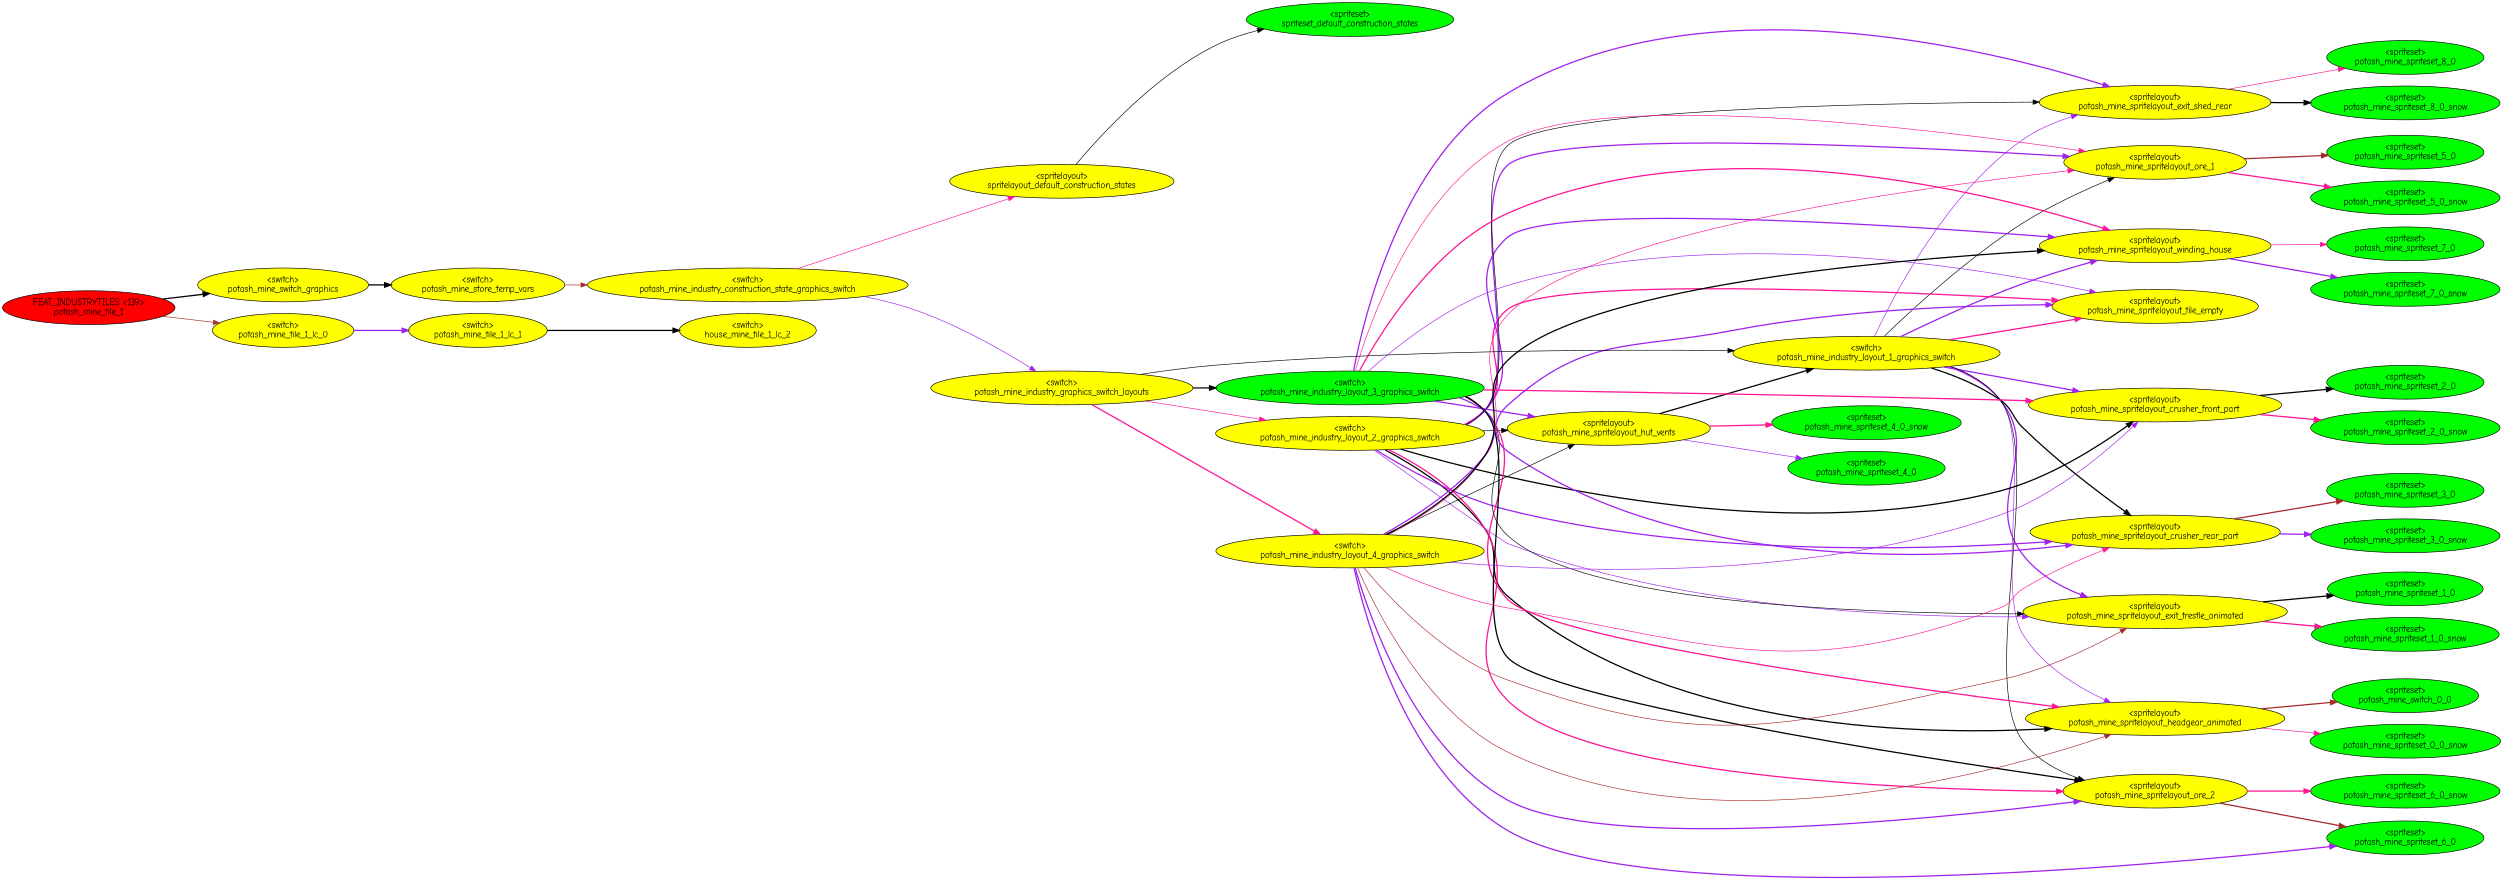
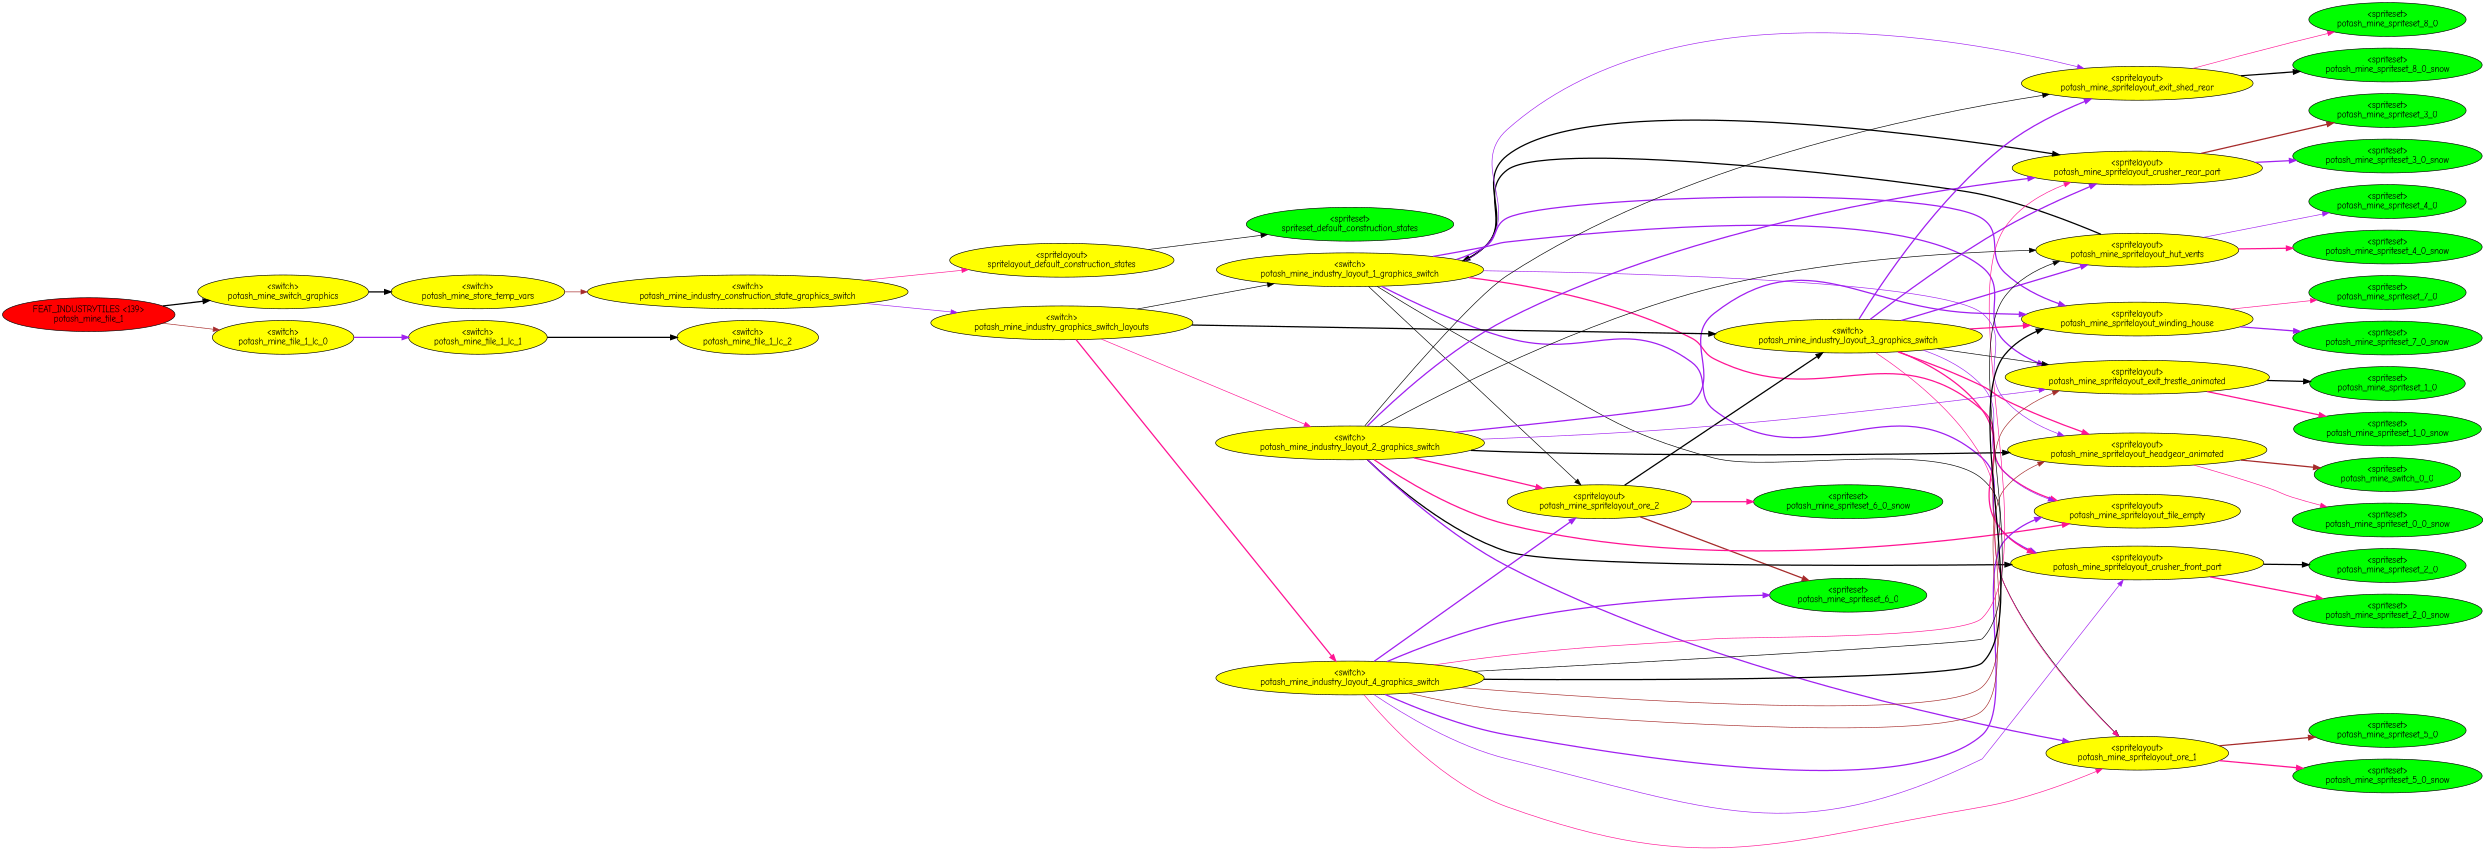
node "<switch> house_mine_tile_1_lc_2": label "<switch> house_mine_tile_1_lc_2" -> "<switch> potash_mine_tile_1_lc_2"
node "<switch> potash_mine_industry_layout_3_graphics_switch": fillcolor green -> yellow
edge "<switch> potash_mine_industry_layout_3_graphics_switch" -> "<spritelayout> potash_mine_spritelayout_ore_2": reversed
